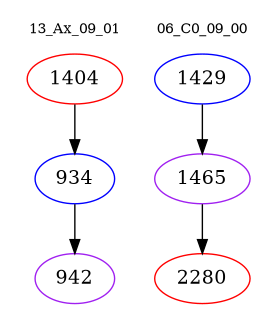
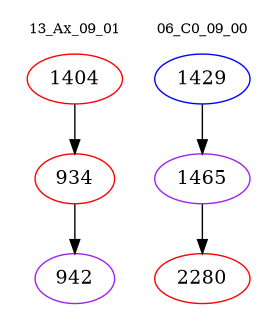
node "934": color blue -> red
